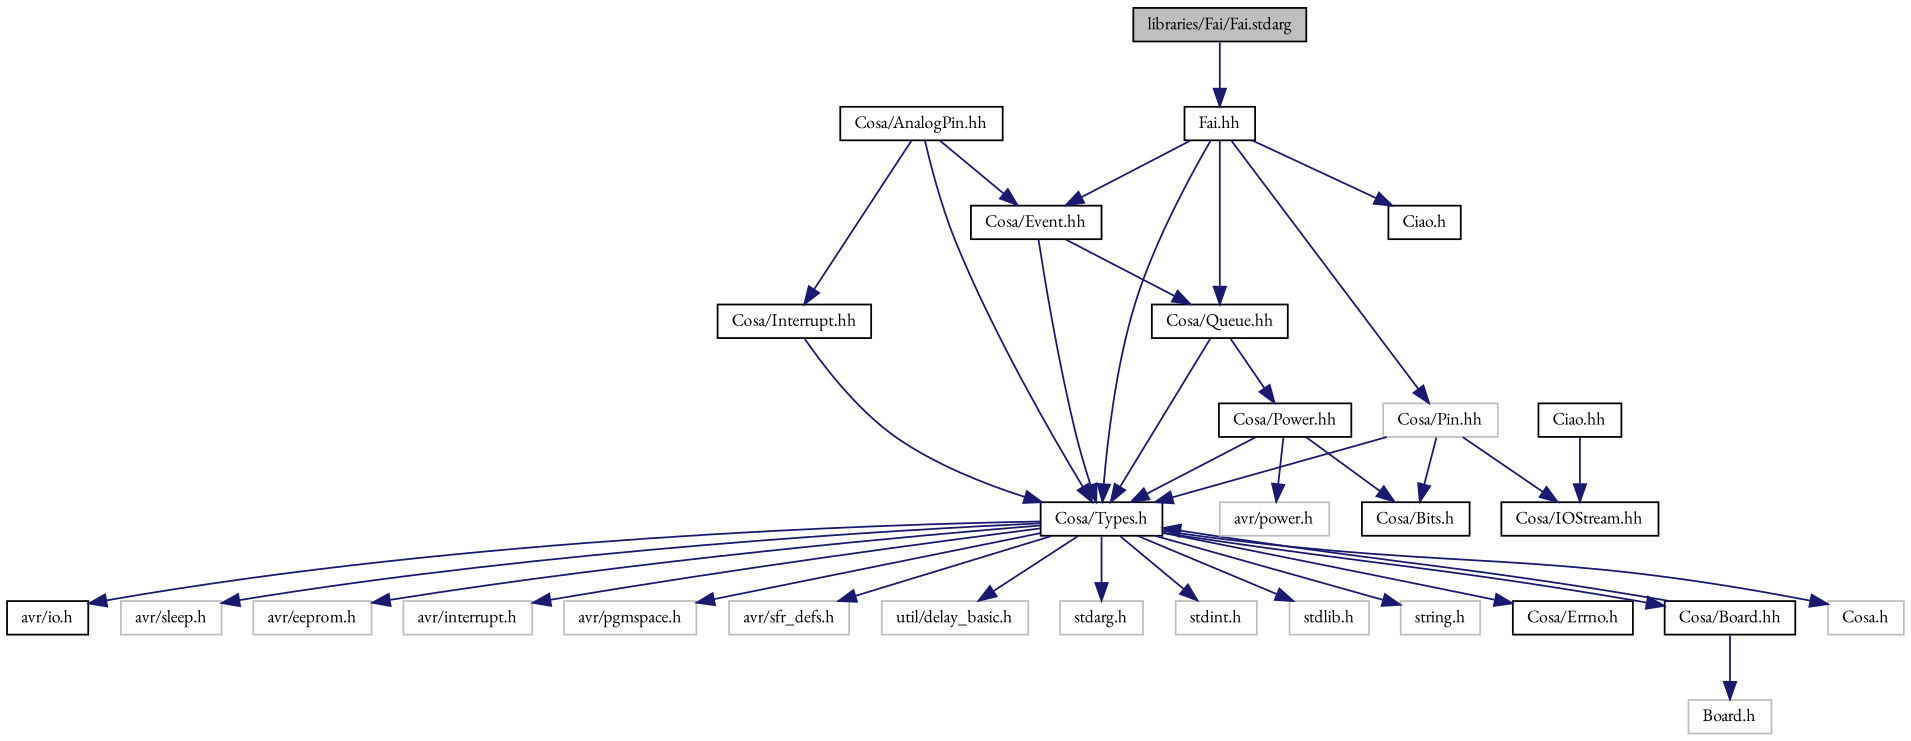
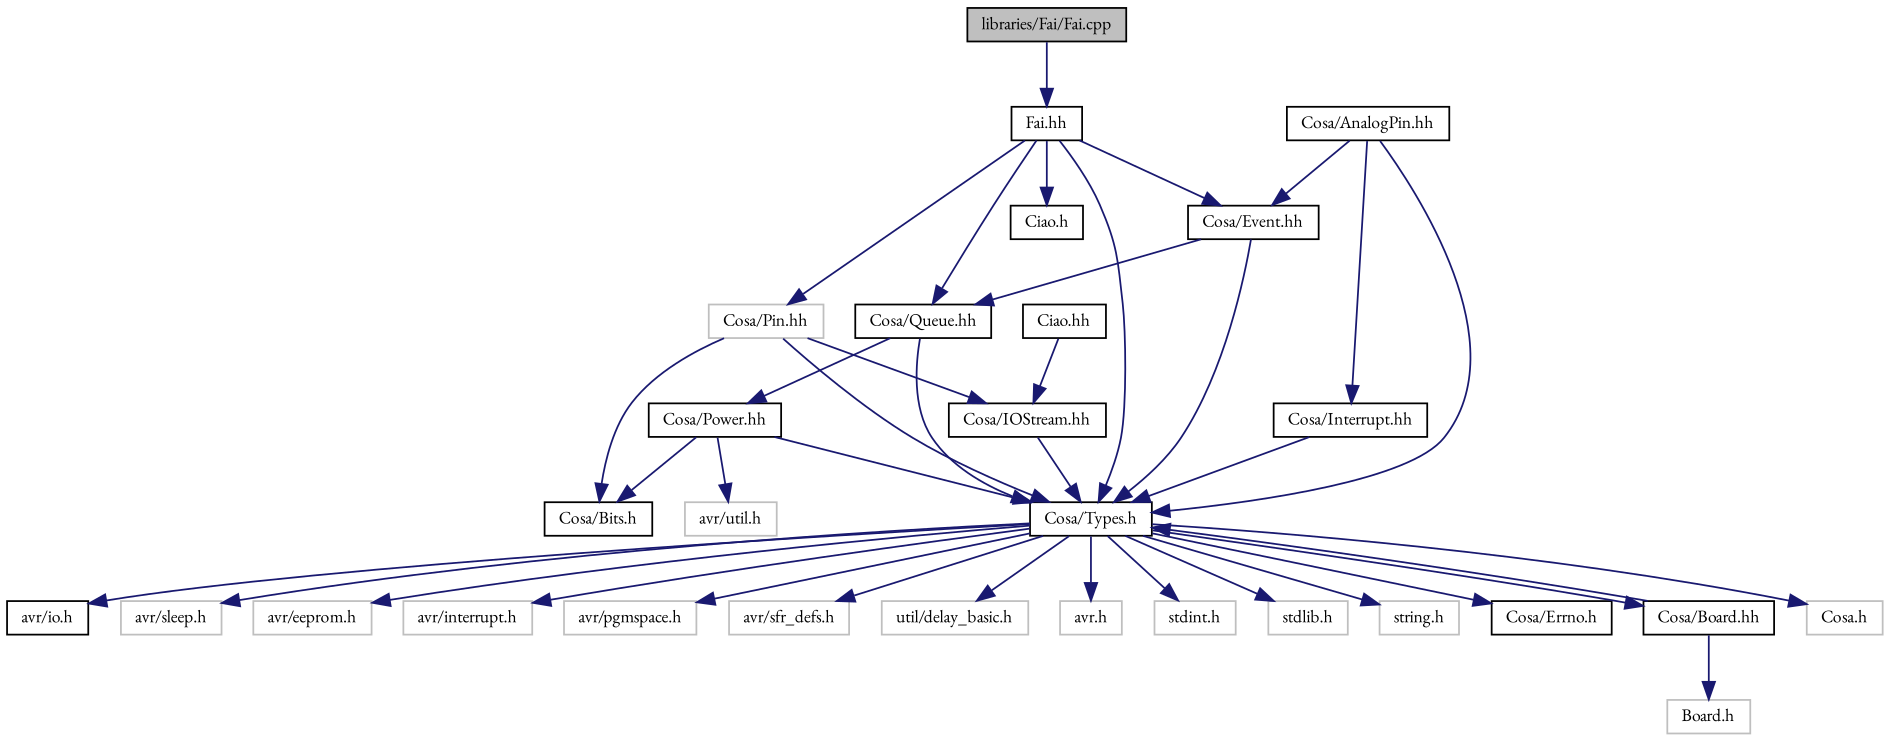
node "libraries/Fai/Fai.stdarg": label "libraries/Fai/Fai.stdarg" -> "libraries/Fai/Fai.cpp"
edge "Cosa/IOStream.hh" -> "Cosa/Types.h": added
node "avr/power.h": label "avr/power.h" -> "avr/util.h"
node "stdarg.h": label "stdarg.h" -> "avr.h"
